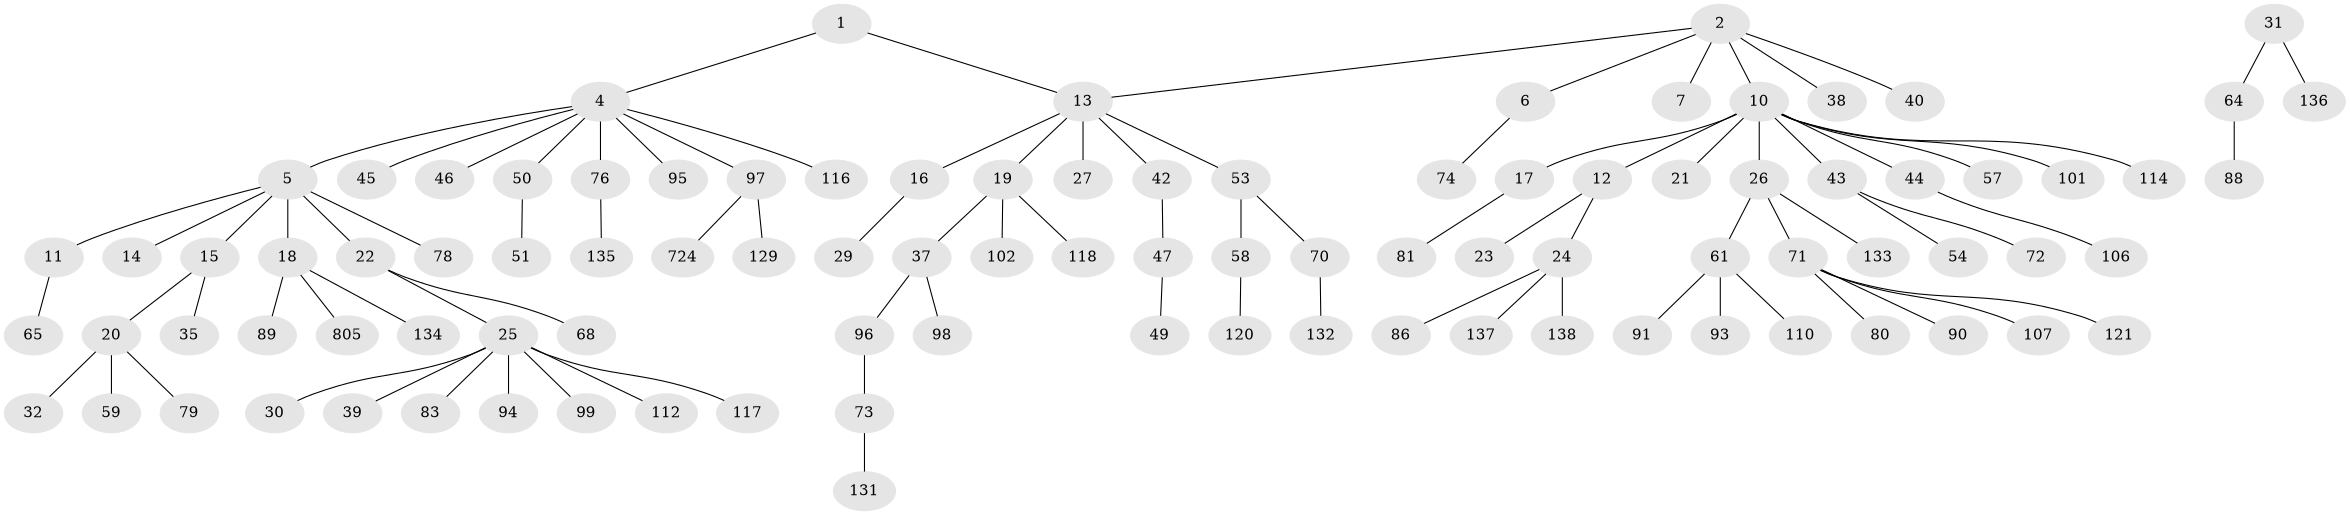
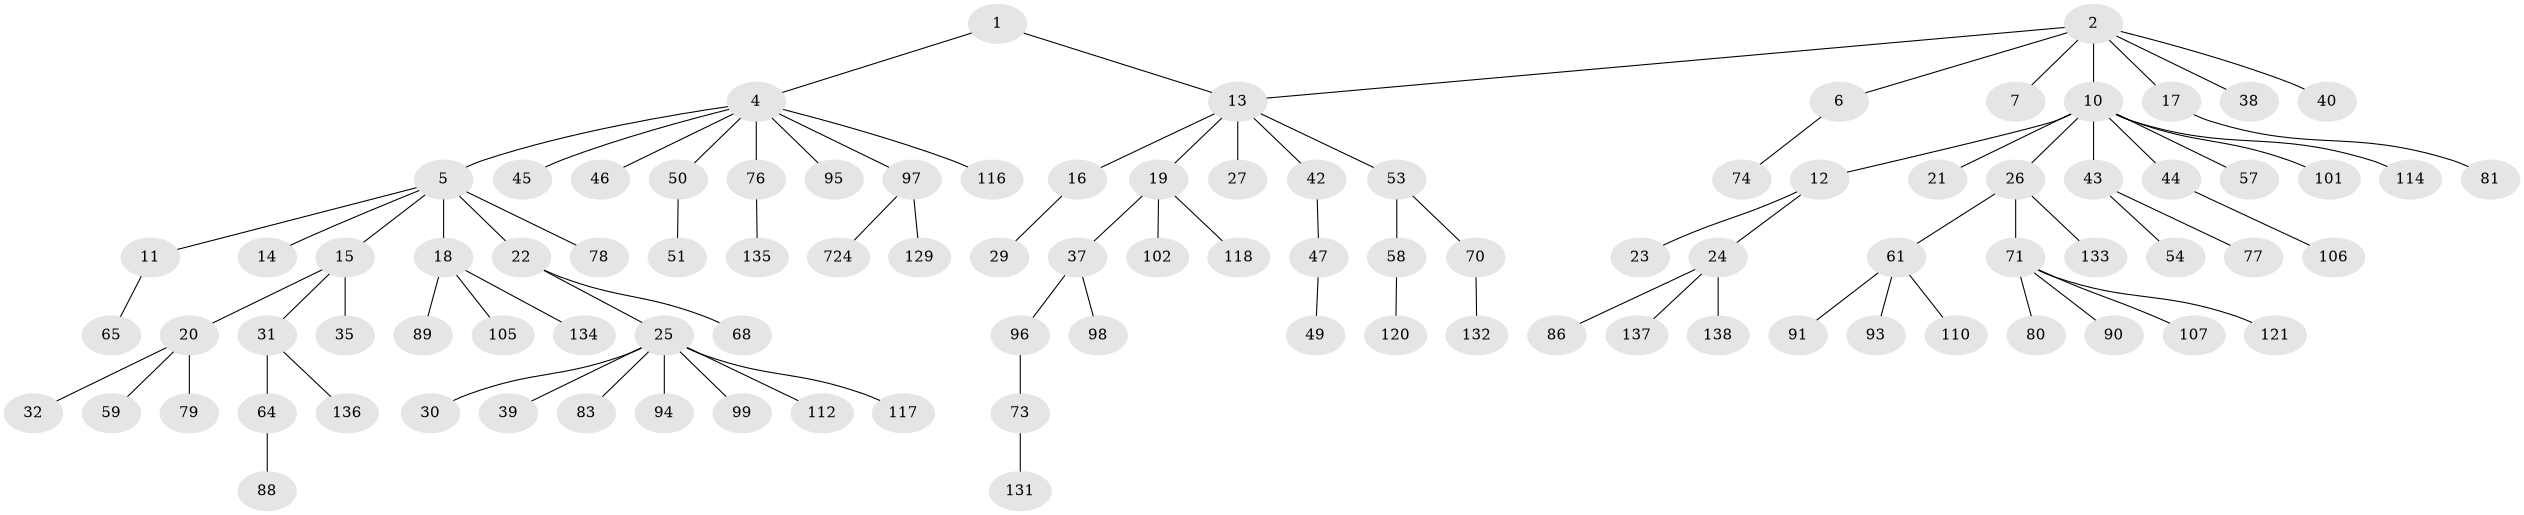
edge "10" -- "17": now "2" -- "17"
node "72": label "72" -> "77"
edge "15" -- "31": added
node "805": label "805" -> "105"
